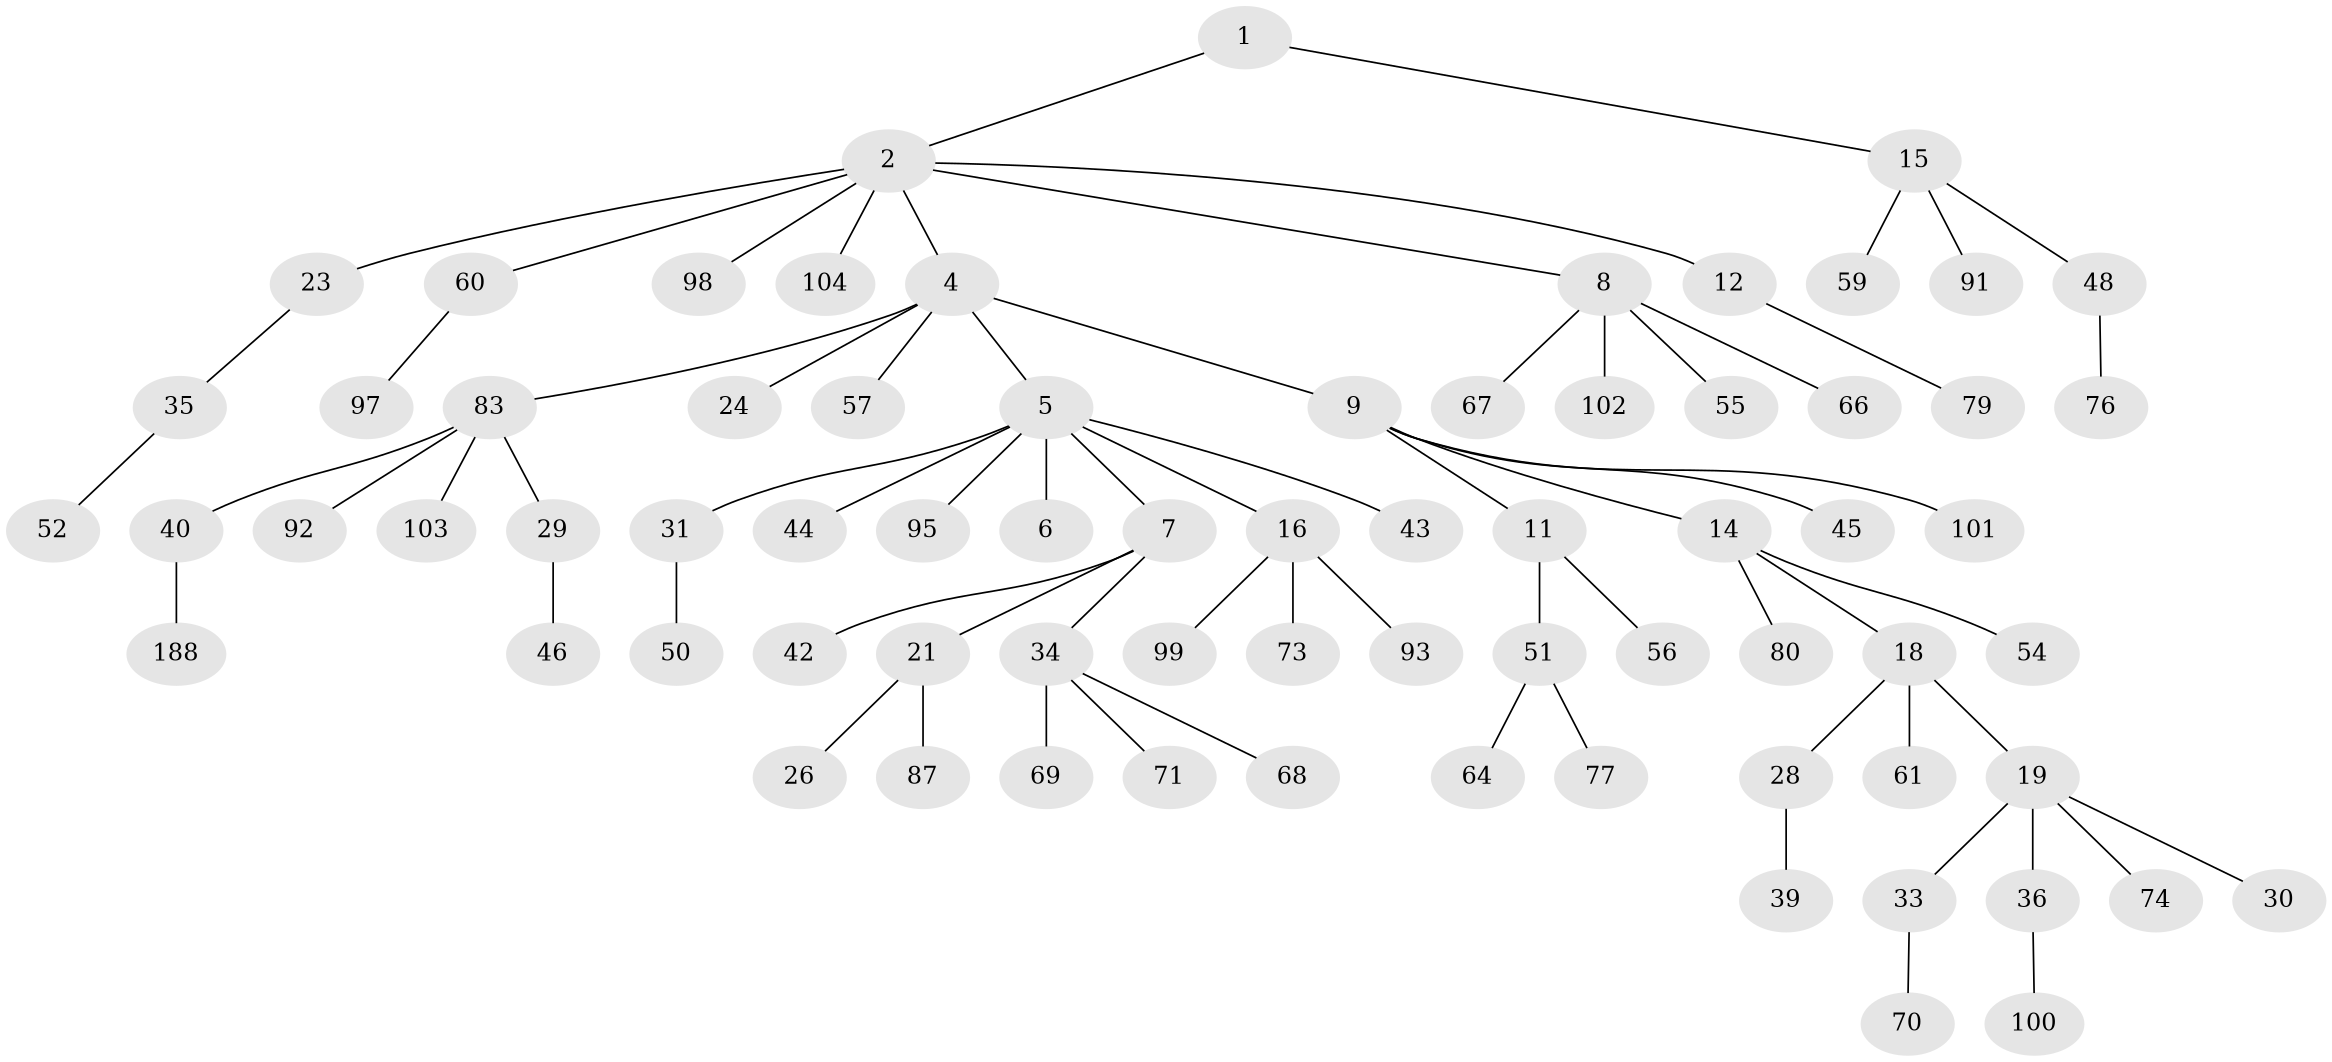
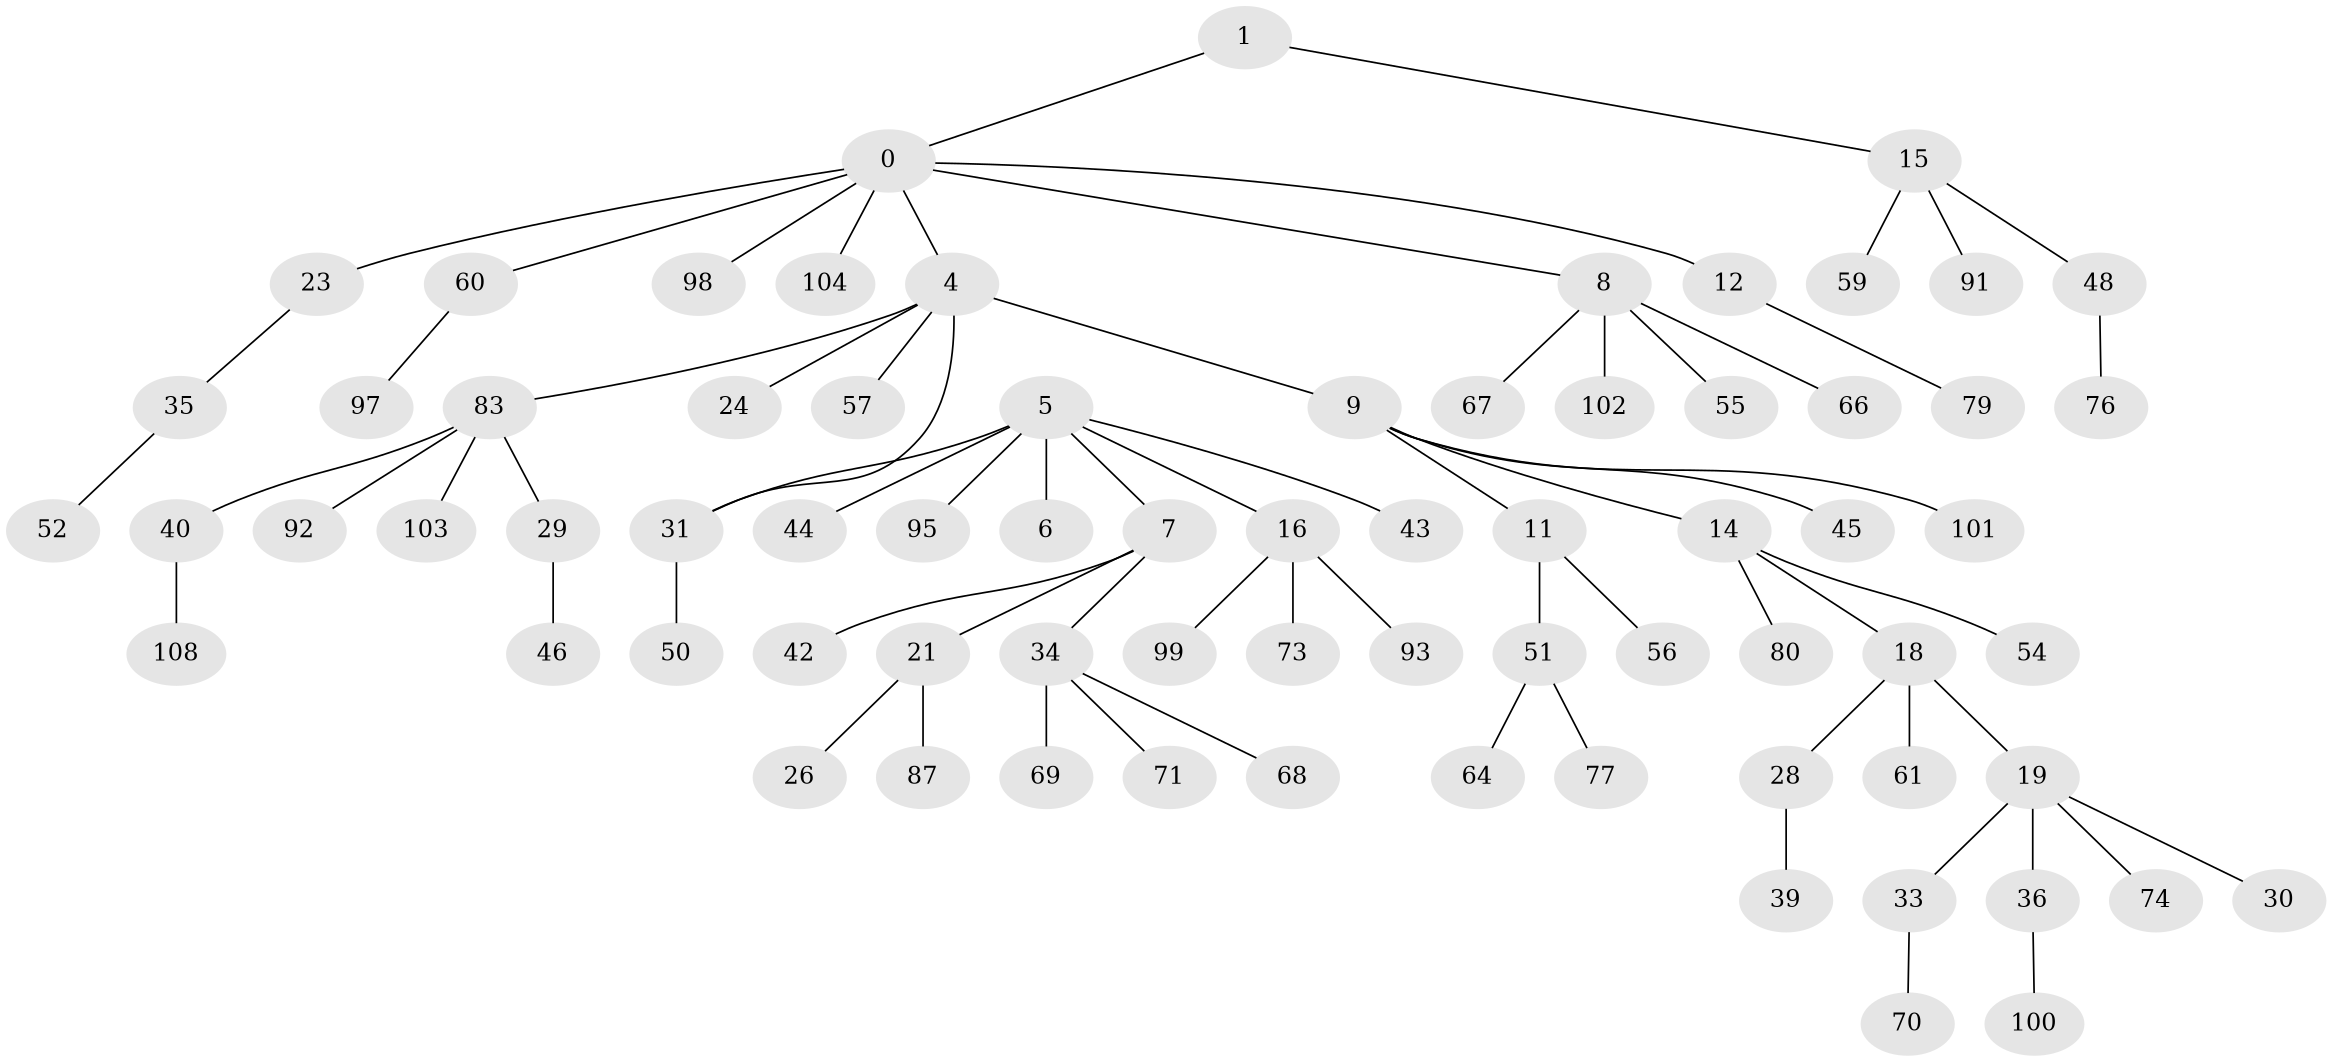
node "2": label "2" -> "0"
edge "4" -- "5": now "4" -- "31"
node "188": label "188" -> "108"
